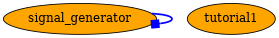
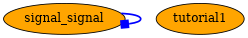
node "signal_generator": label "signal_generator" -> "signal_signal"
